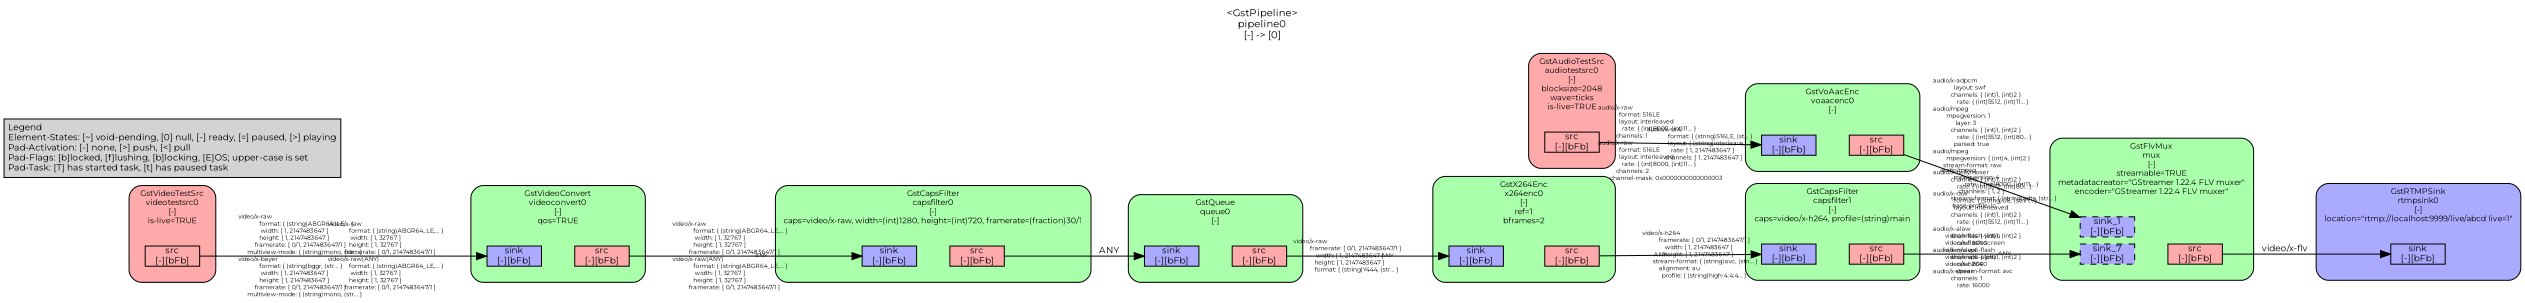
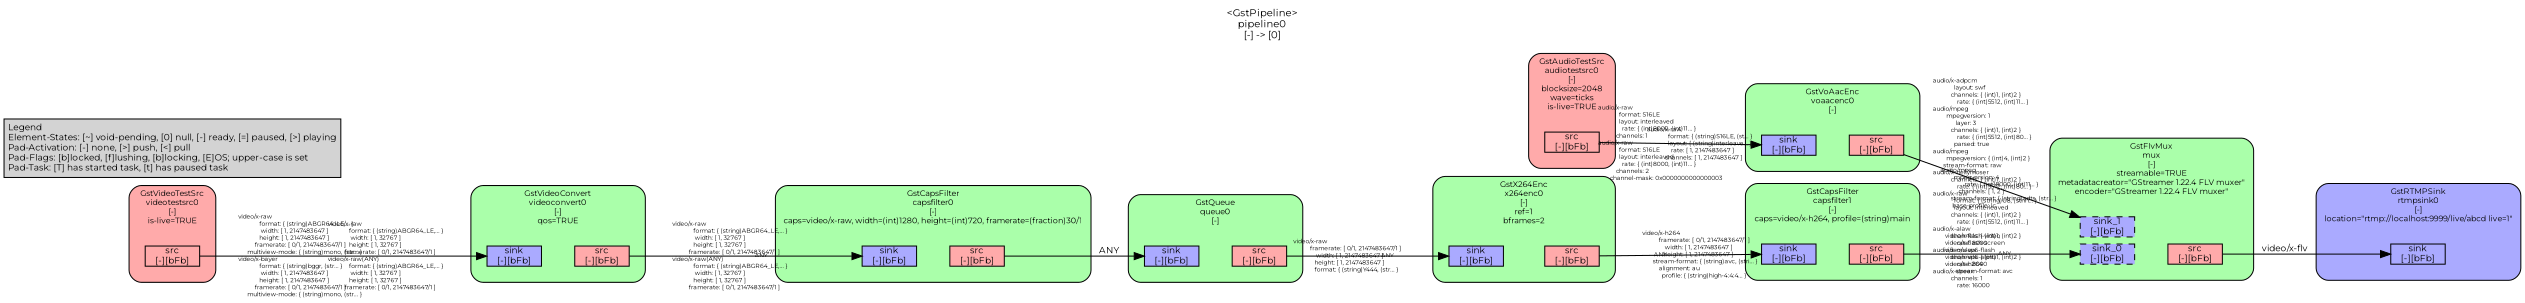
node "sink_7 [-][bFb]": label "sink_7 [-][bFb]" -> "sink_0 [-][bFb]"
